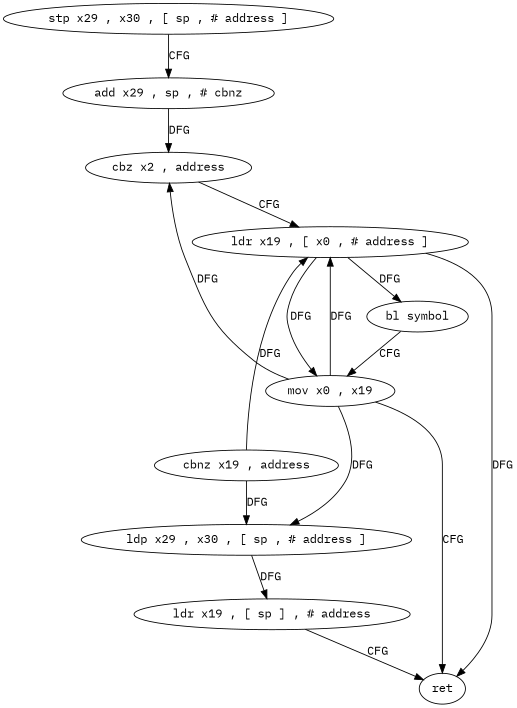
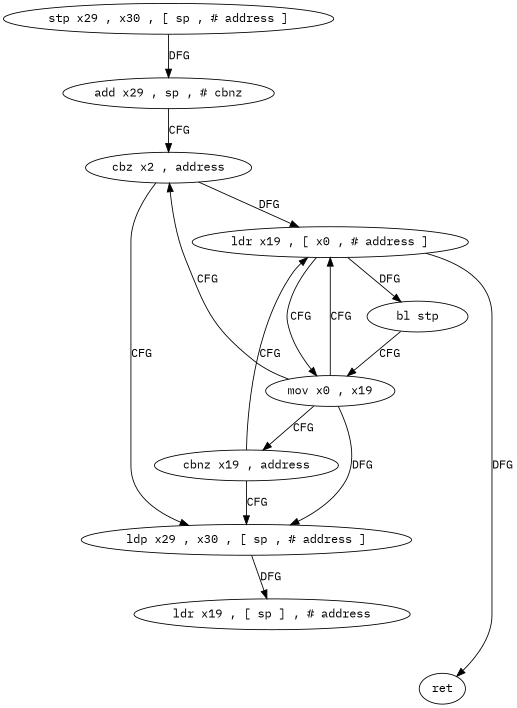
edge "stp x29 , x30 , [ sp , # address ]" -> "add x29 , sp , # cbnz": label "CFG" -> "DFG"
edge "add x29 , sp , # cbnz" -> "cbz x2 , address": label "DFG" -> "CFG"
edge "cbz x2 , address" -> "ldr x19 , [ x0 , # address ]": label "CFG" -> "DFG"
edge "mov x0 , x19" -> "cbz x2 , address": label "DFG" -> "CFG"
edge "ldr x19 , [ x0 , # address ]" -> "mov x0 , x19": label "DFG" -> "CFG"
edge "mov x0 , x19" -> "ldr x19 , [ x0 , # address ]": label "DFG" -> "CFG"
node "bl symbol": label "bl symbol" -> "bl stp"
edge "cbnz x19 , address" -> "ldr x19 , [ x0 , # address ]": label "DFG" -> "CFG"
edge "cbz x2 , address" -> "ldp x29 , x30 , [ sp , # address ]": added, label "CFG"
edge "cbnz x19 , address" -> "ldp x29 , x30 , [ sp , # address ]": label "DFG" -> "CFG"
edge "mov x0 , x19" -> "ret": now "mov x0 , x19" -> "cbnz x19 , address"
edge "ldr x19 , [ sp ] , # address" -> "ret": removed, label "CFG"
